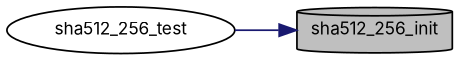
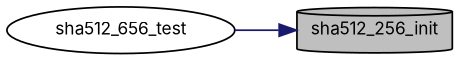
node "sha512_256_test": label "sha512_256_test" -> "sha512_656_test"
